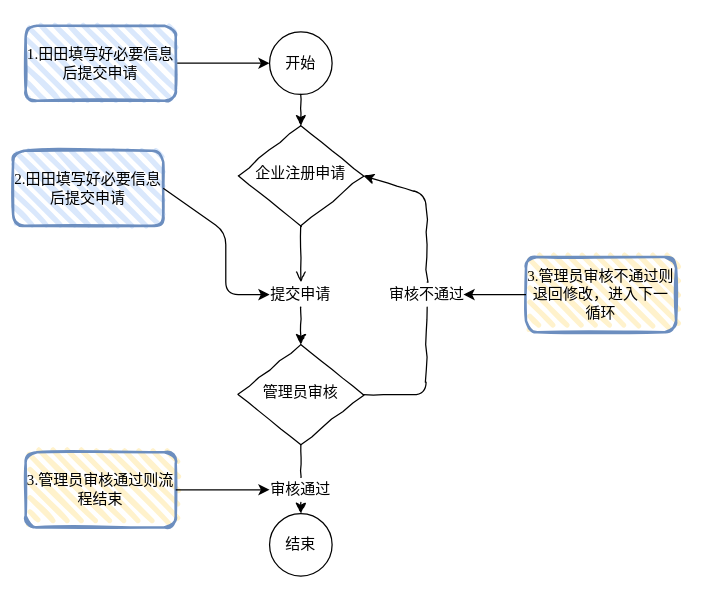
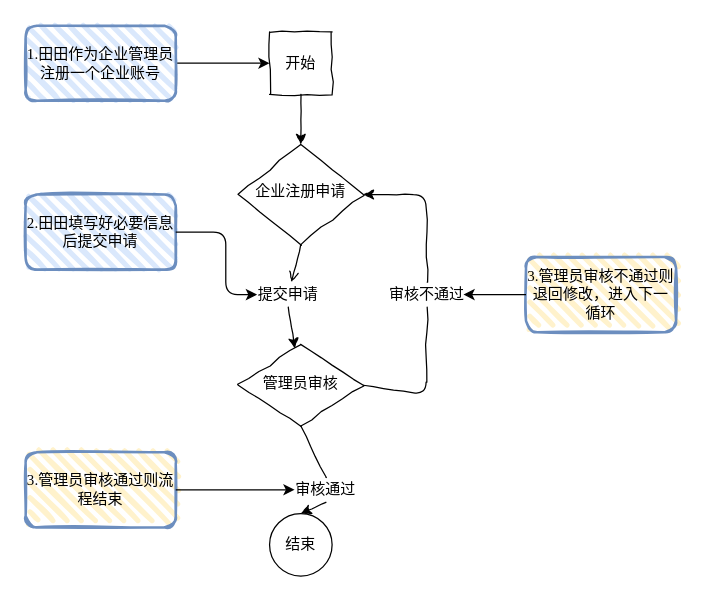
node "1.田田填写好必要信息后提交申请": label "1.田田填写好必要信息后提交申请" -> "1.田田作为企业管理员注册一个企业账号"
node "开始": shape ellipse -> rectangle
node "企业注册申请": moved (301, 176) -> (301, 194)
node "2.田田填写好必要信息后提交申请": moved (88, 188) -> (101, 232)
node "提交申请": moved (301, 294) -> (288, 294)
node "管理员审核": size 125x100 -> 125x81
node "审核通过": moved (301, 489) -> (326, 489)
